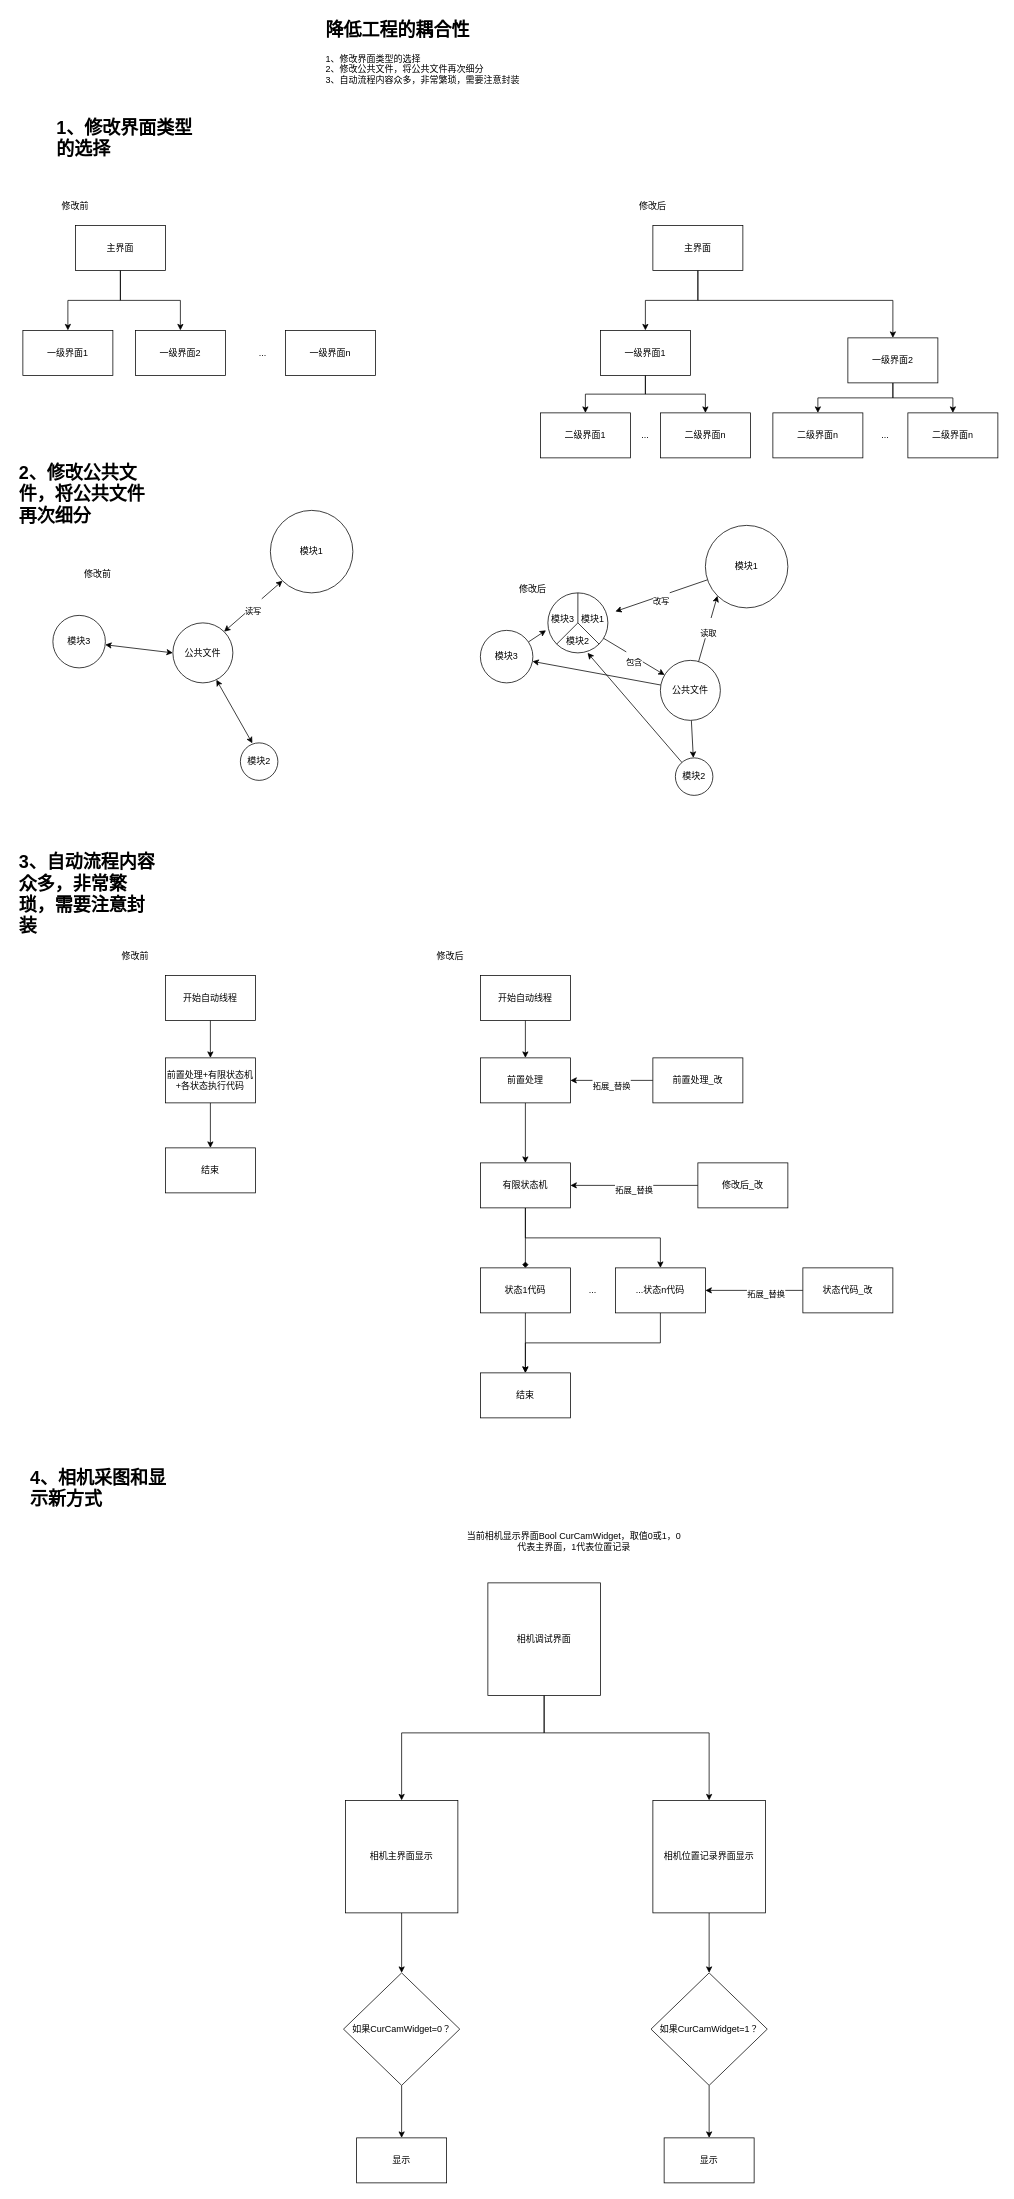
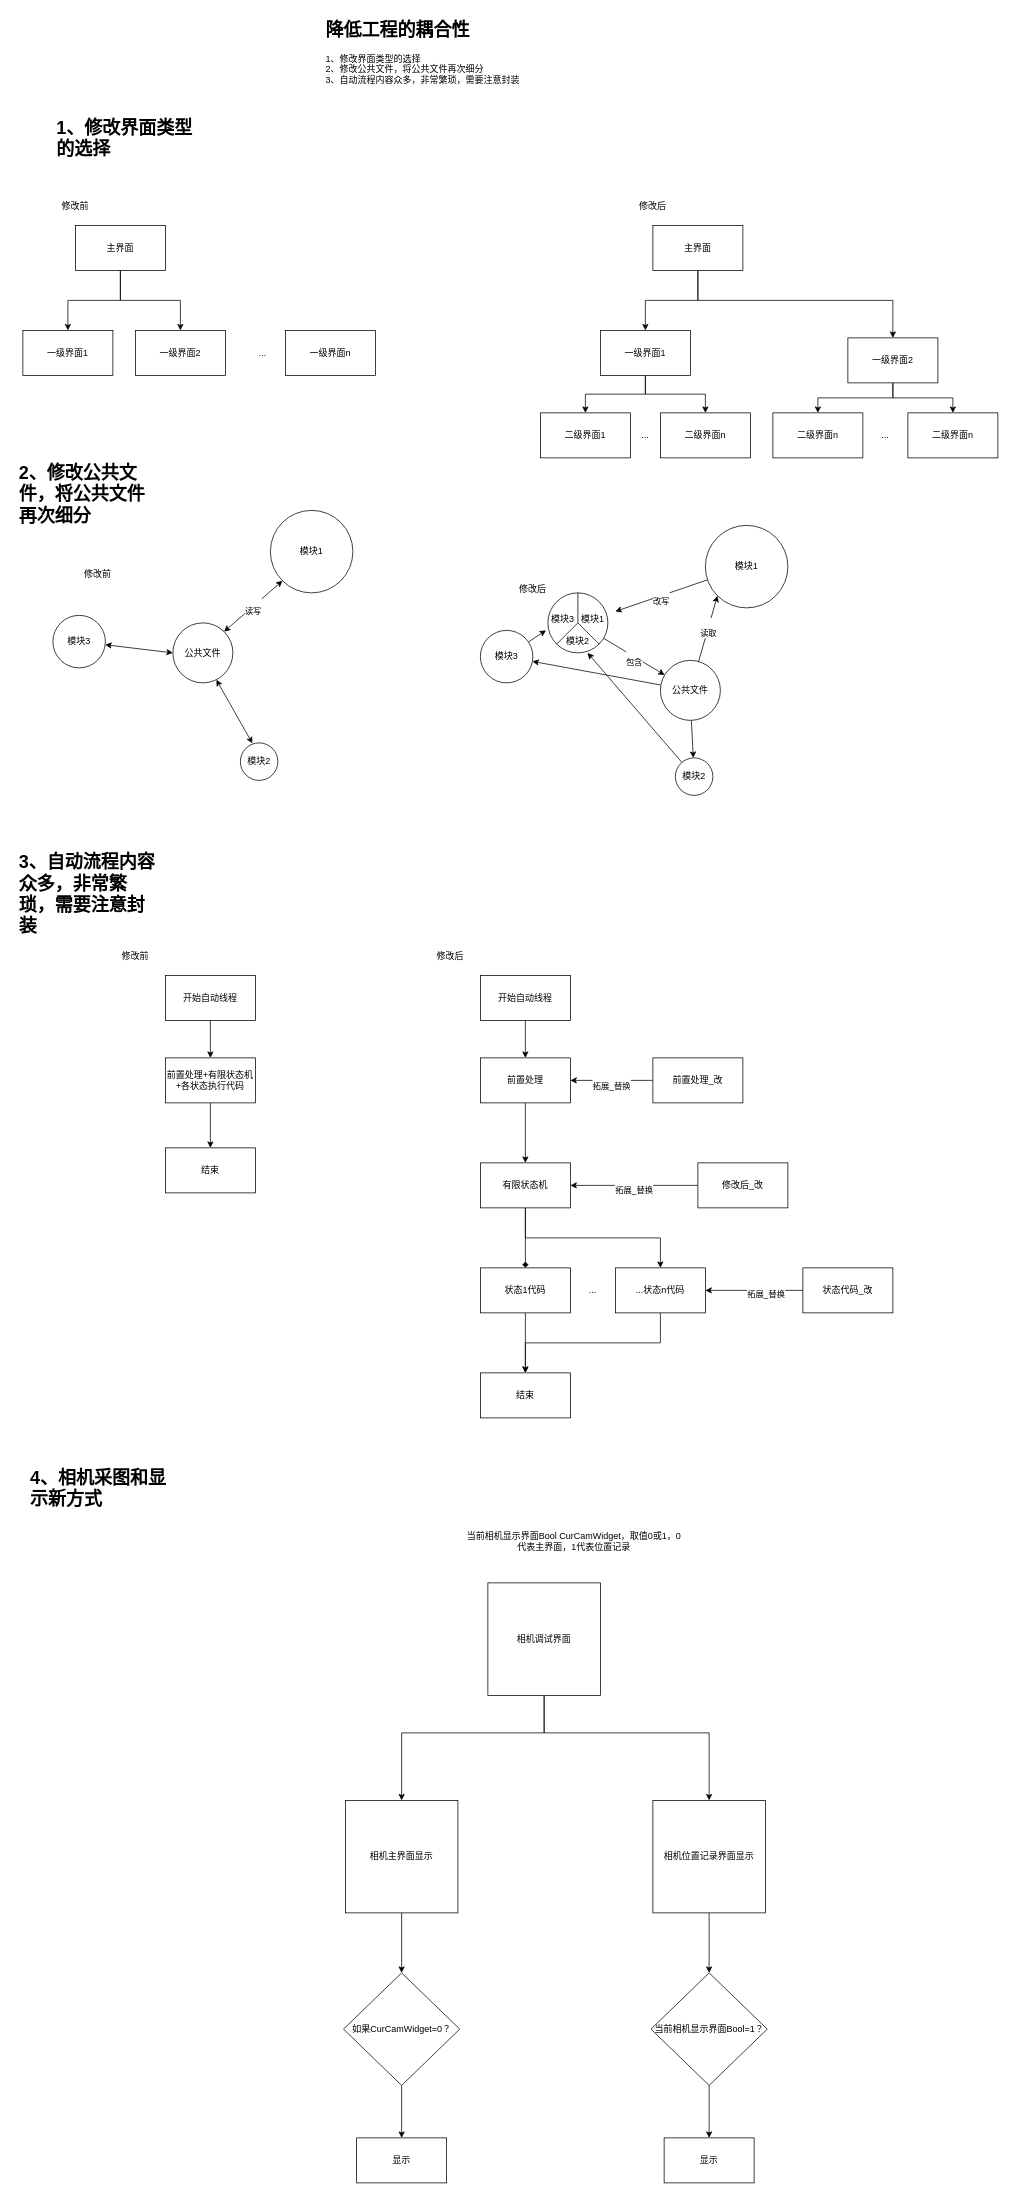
node "如果CurCamWidget=1？": label "如果CurCamWidget=1？" -> "当前相机显示界面Bool=1？"
